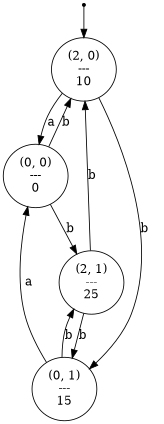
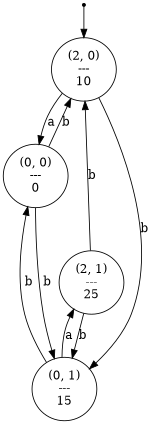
edge "(0, 0) --- 0" -> "(2, 1) --- 25": now "(0, 0) --- 0" -> "(0, 1) --- 15"
edge "(0, 1) --- 15" -> "(0, 0) --- 0": label "a" -> "b"
edge "(0, 1) --- 15" -> "(2, 1) --- 25": label "b" -> "a"
